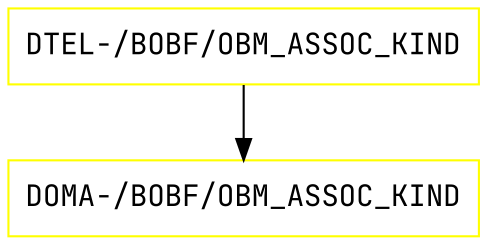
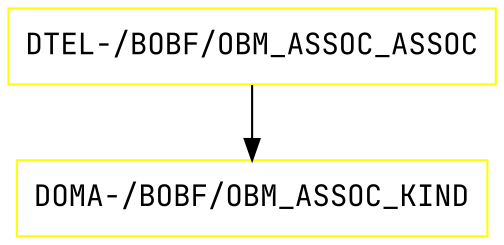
node "DTEL-/BOBF/OBM_ASSOC_KIND": label "DTEL-/BOBF/OBM_ASSOC_KIND" -> "DTEL-/BOBF/OBM_ASSOC_ASSOC"
